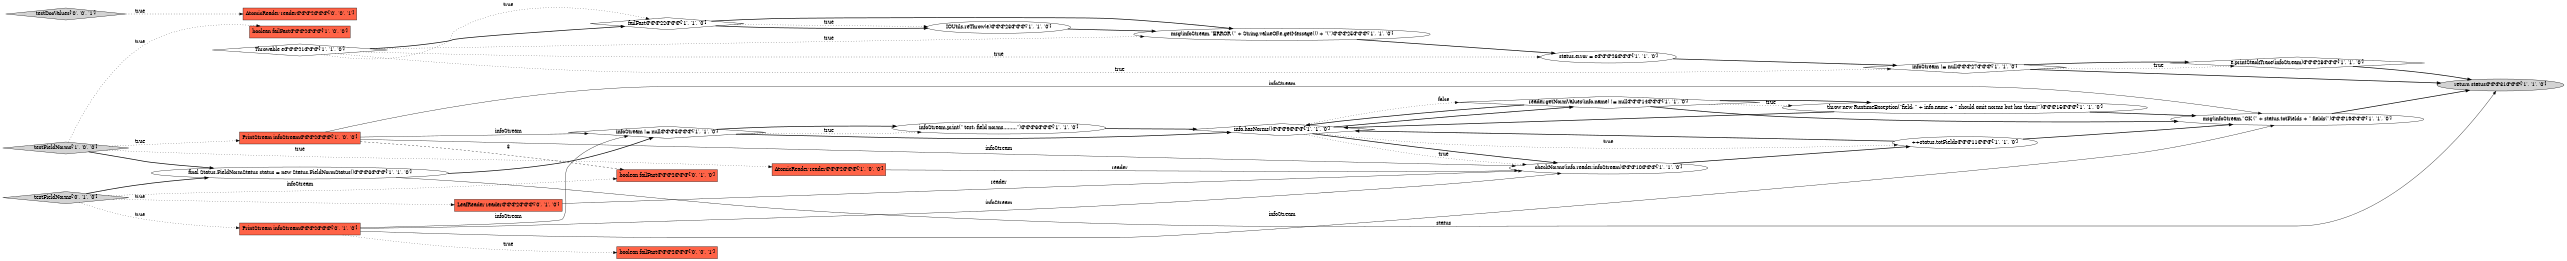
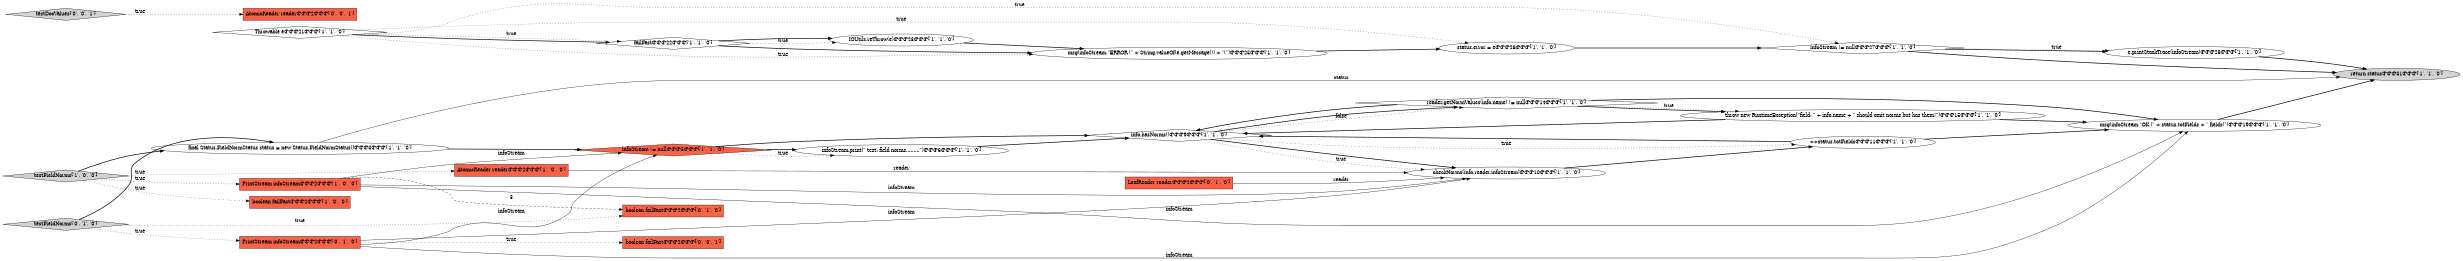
node "e.printStackTrace(infoStream)@@@28@@@['1', '1', '0']": shape diamond -> ellipse
node "infoStream != null@@@5@@@['1', '1', '0']": fillcolor white -> tomato
edge "testFieldNorms['0', '1', '0']" -> "boolean failFast@@@2@@@['0', '1', '0']": label "infoStream" -> "true"
edge "testFieldNorms['0', '1', '0']" -> "LeafReader reader@@@2@@@['0', '1', '0']": removed, label "true"
